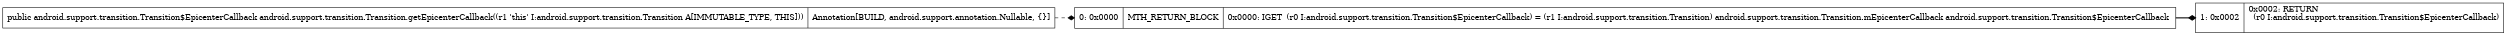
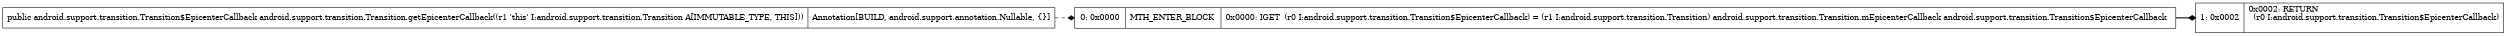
node "0: 0x0000": text "MTH_RETURN_BLOCK" -> "MTH_ENTER_BLOCK"
